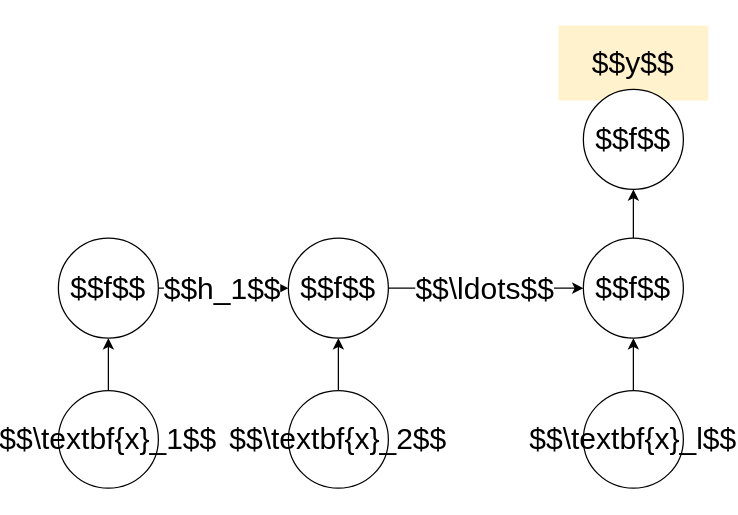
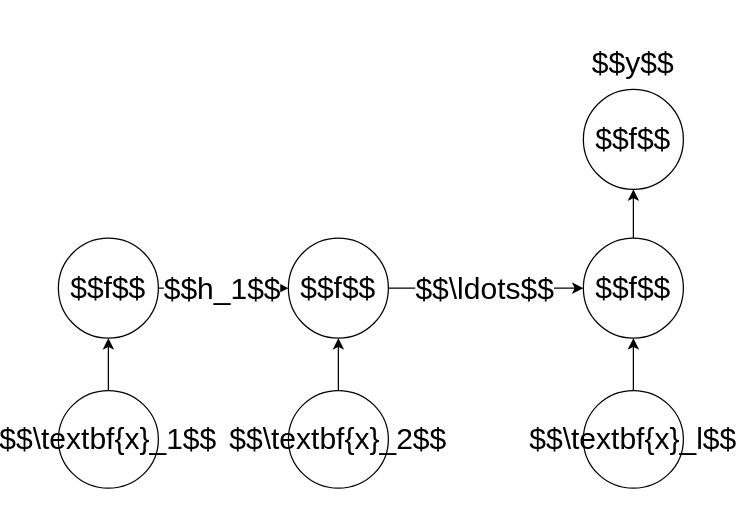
node "$$y$$": fillcolor #fff2cc -> #ffffff
